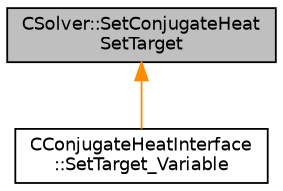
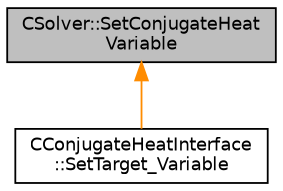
node "CSolver::SetConjugateHeat SetTarget": label "CSolver::SetConjugateHeat SetTarget" -> "CSolver::SetConjugateHeat Variable"
